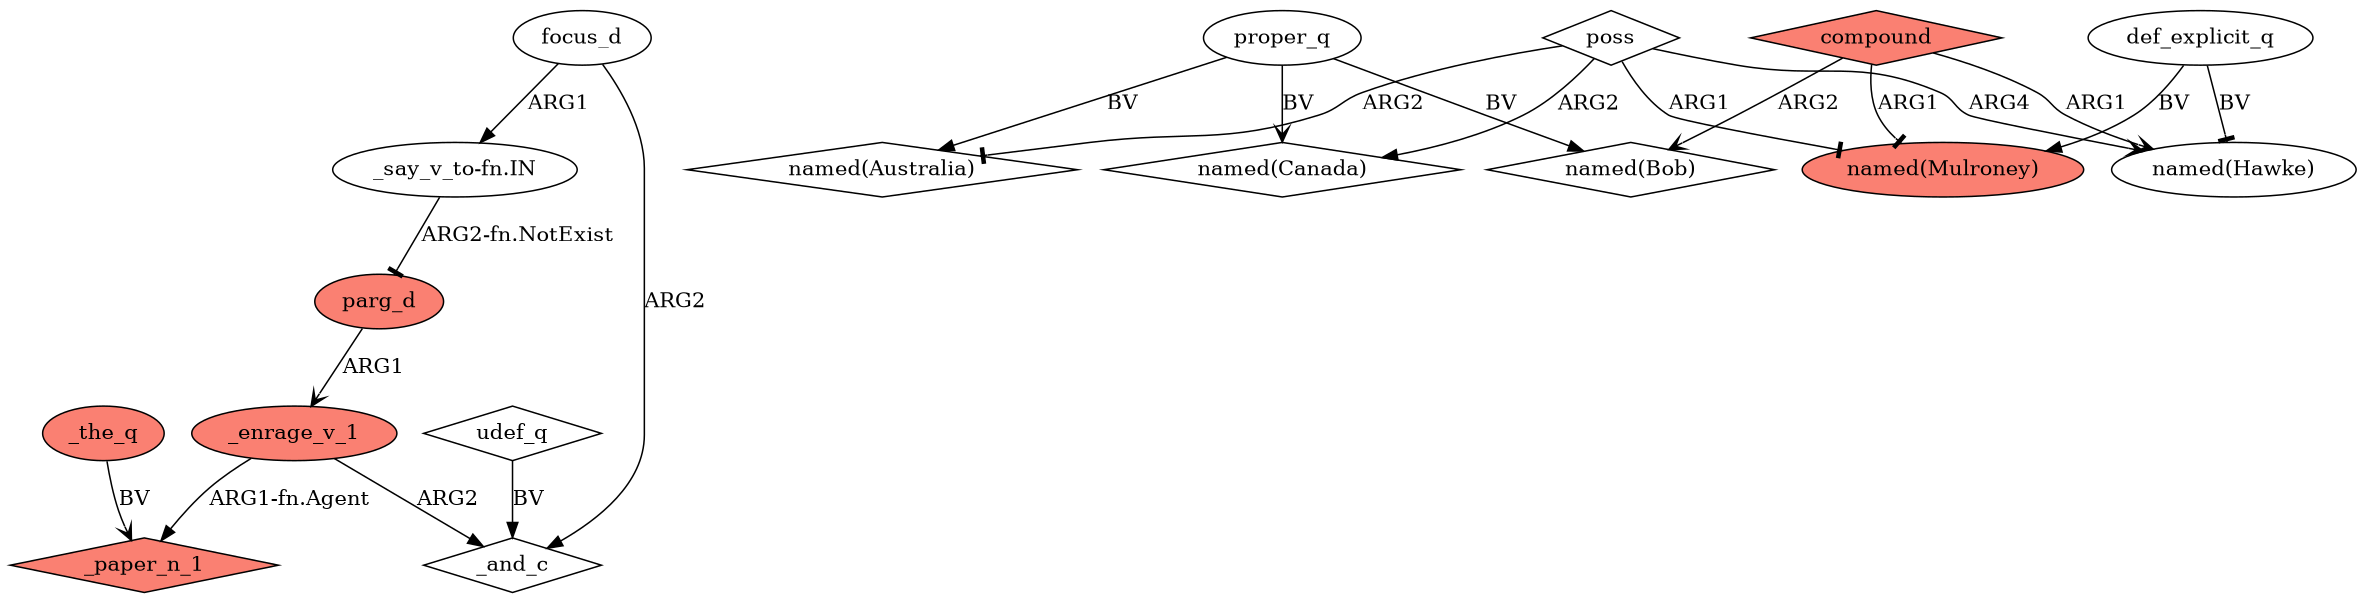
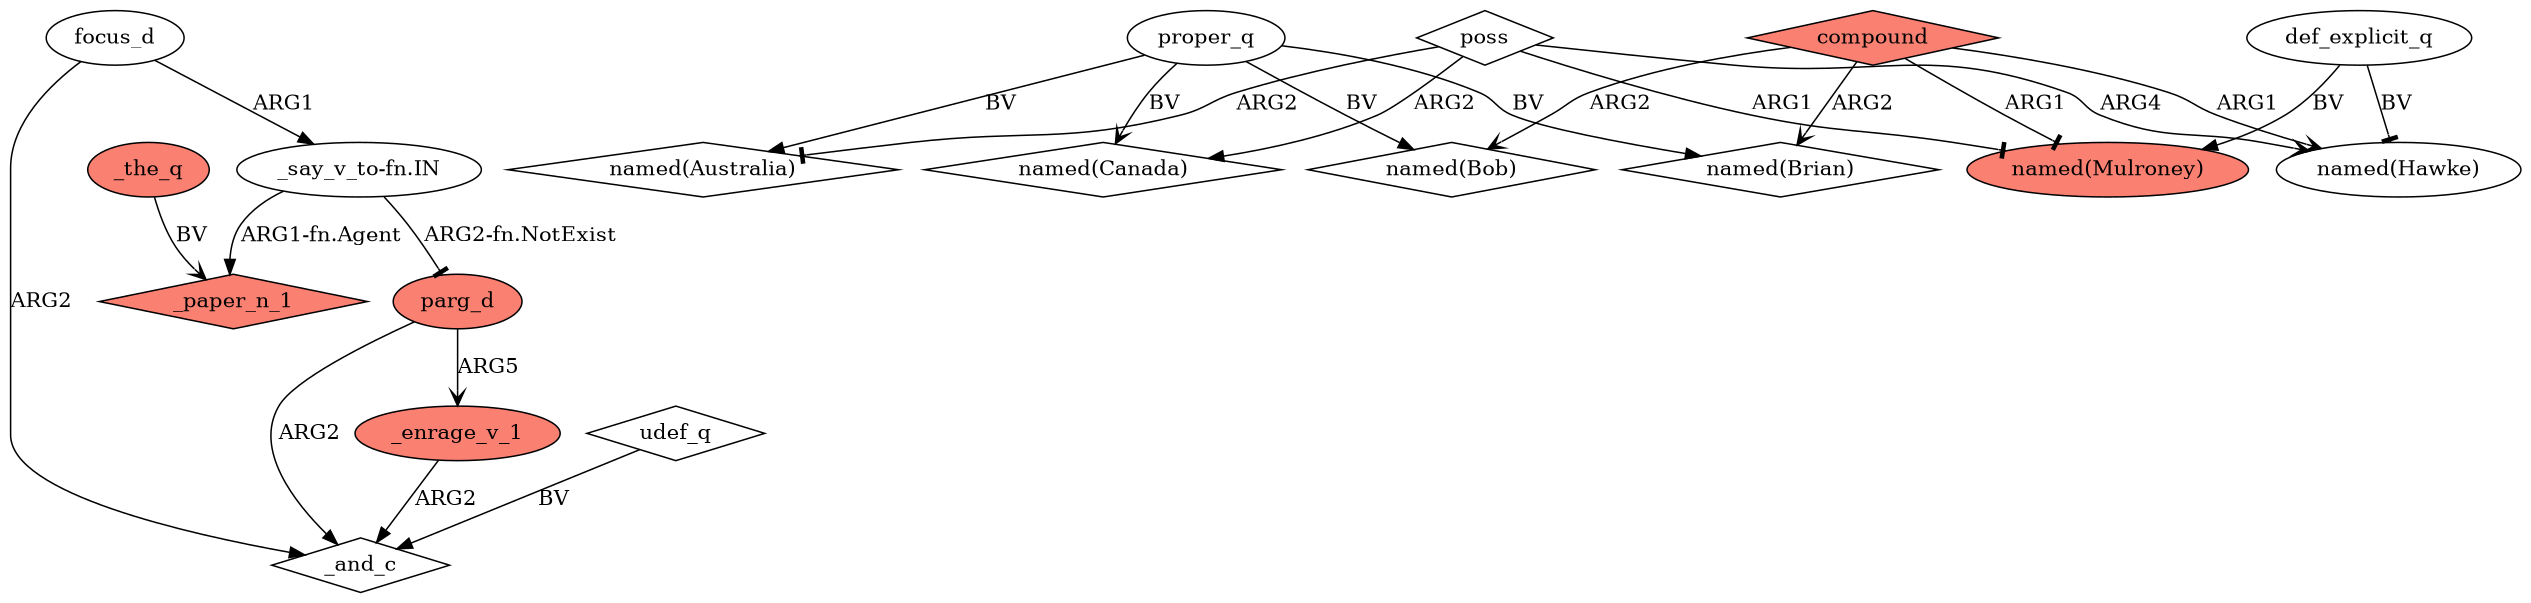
node "named(Brian)": added
edge "parg_d" -> "_enrage_v_1": label "ARG1" -> "ARG5"
edge "parg_d" -> "_and_c": added, label "ARG2"
edge "_enrage_v_1" -> "_paper_n_1": now "_say_v_to-fn.IN" -> "_paper_n_1"
